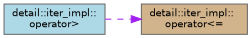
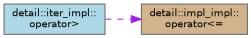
node "detail::iter_impl:: operator<=": label "detail::iter_impl:: operator<=" -> "detail::impl_impl:: operator<="
